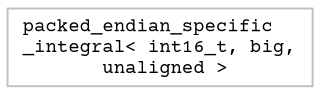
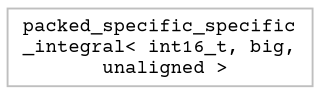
node "packed_endian_specific _integral< int16_t, big, unaligned >": label "packed_endian_specific _integral< int16_t, big, unaligned >" -> "packed_specific_specific _integral< int16_t, big, unaligned >"
